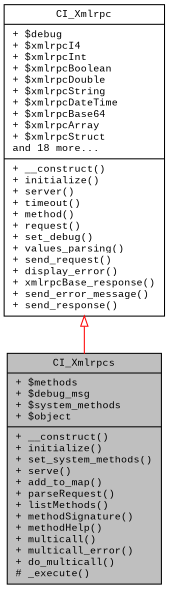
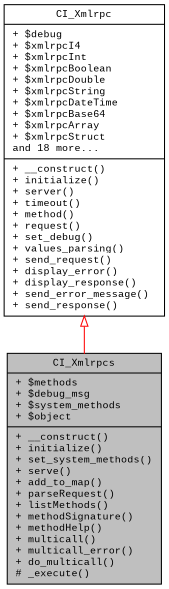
node "CI_Xmlrpc": text "+ xmlrpcBase_response()" -> "+ display_response()"
